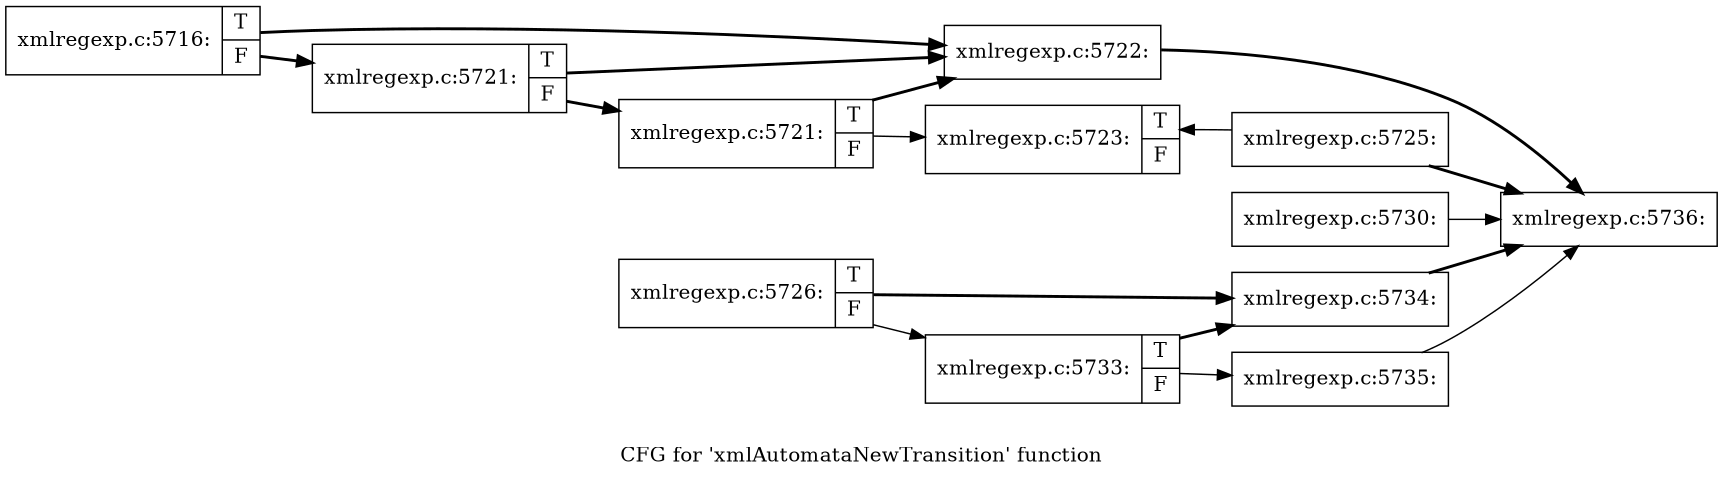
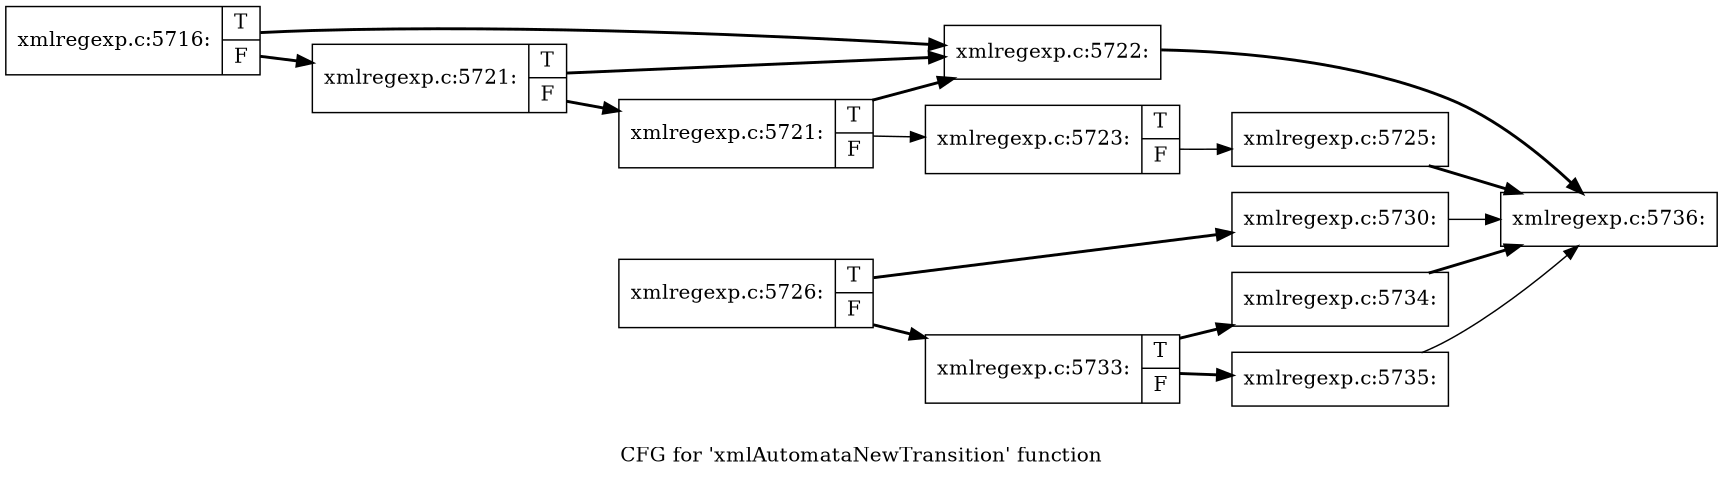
edge "xmlregexp.c:5725:" -> "xmlregexp.c:5723:": reversed
edge "xmlregexp.c:5726:" -> "xmlregexp.c:5734:": now "xmlregexp.c:5726:" -> "xmlregexp.c:5730:"
edge "xmlregexp.c:5726:" -> "xmlregexp.c:5733:": style solid -> bold
edge "xmlregexp.c:5733:" -> "xmlregexp.c:5735:": style solid -> bold
